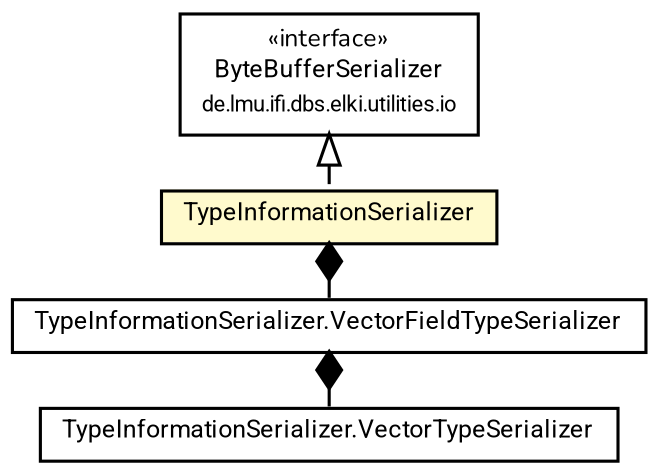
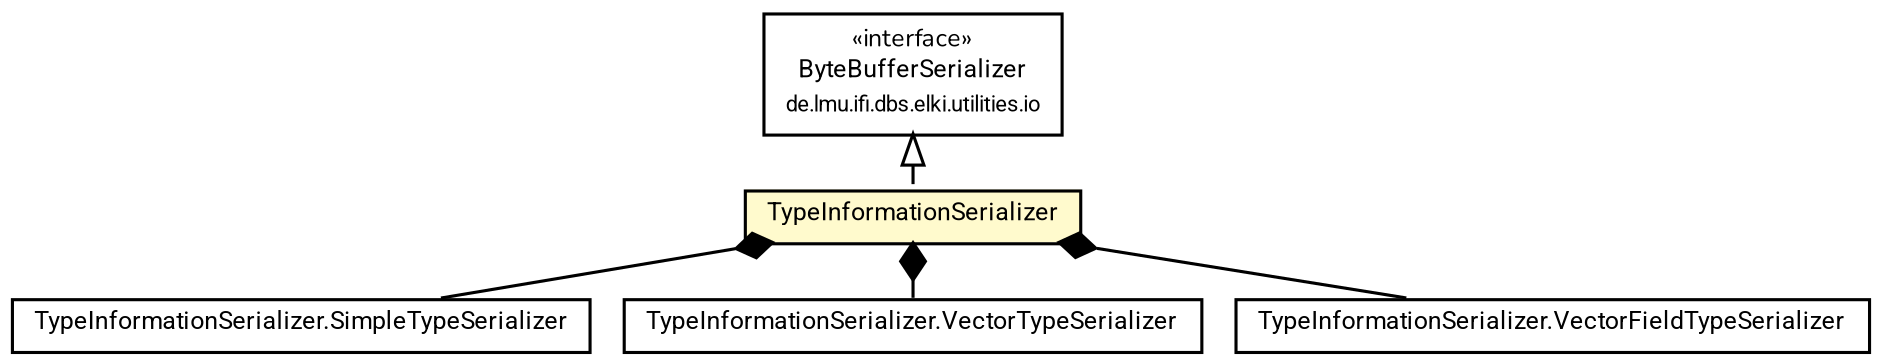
node "TypeInformationSerializer.SimpleTypeSerializer": added
edge "TypeInformationSerializer.VectorTypeSerializer" -> "TypeInformationSerializer.VectorFieldTypeSerializer": now "TypeInformationSerializer.VectorTypeSerializer" -> "TypeInformationSerializer"
